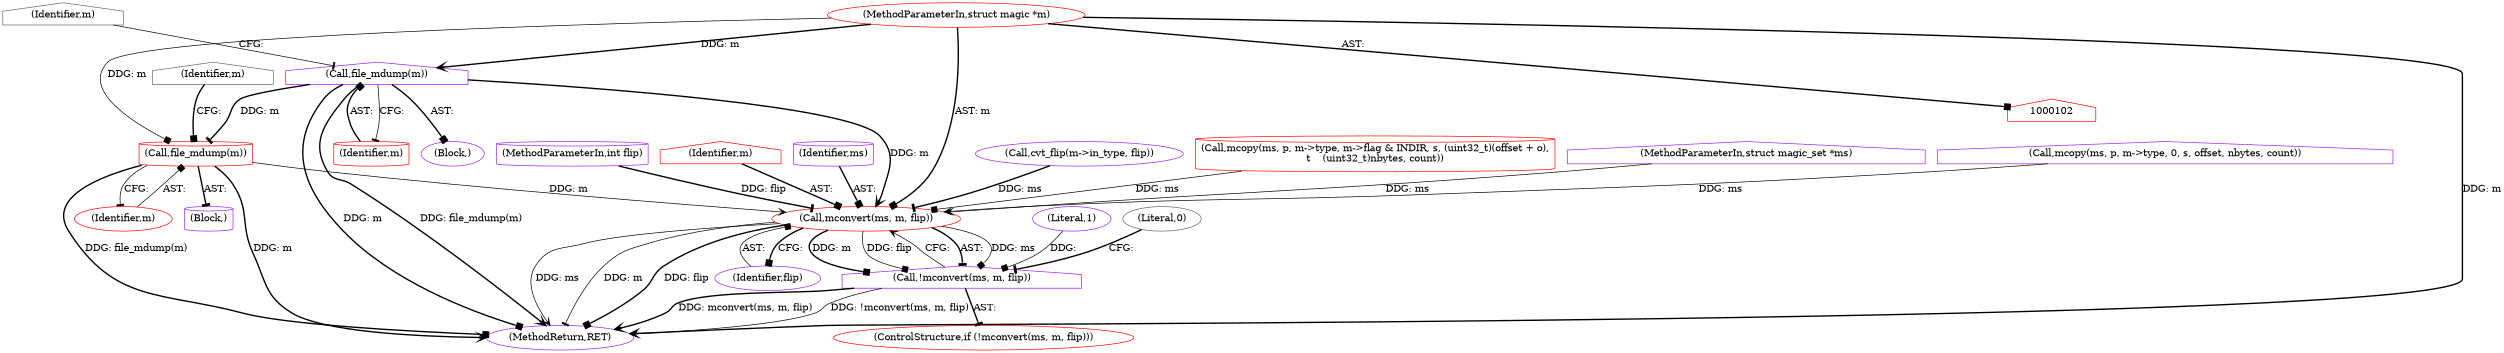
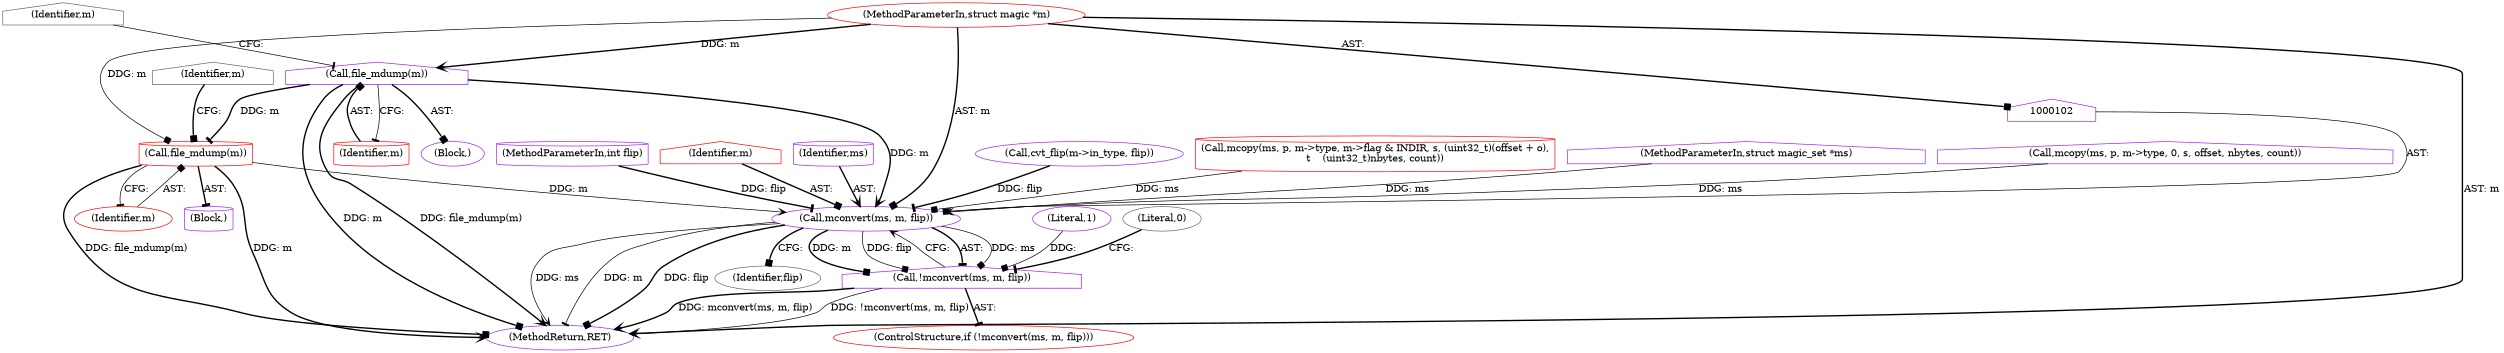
node "1000102": color red -> purple
edge "(Identifier,ms)" -> "(Call,mconvert(ms, m, flip))": arrowhead box -> vee
edge "(Call,cvt_flip(m->in_type, flip))" -> "(Call,mconvert(ms, m, flip))": label "DDG: ms" -> "DDG: flip"
edge "(MethodParameterIn,struct magic *m)" -> "(MethodReturn,RET)": label "DDG: m" -> "AST: m"
node "(Call,mconvert(ms, m, flip))": color red -> purple
edge "(Identifier,flip)" -> "(Call,mconvert(ms, m, flip))": now "1000102" -> "(Call,mconvert(ms, m, flip))"
node "(Identifier,flip)": color purple -> gray40
